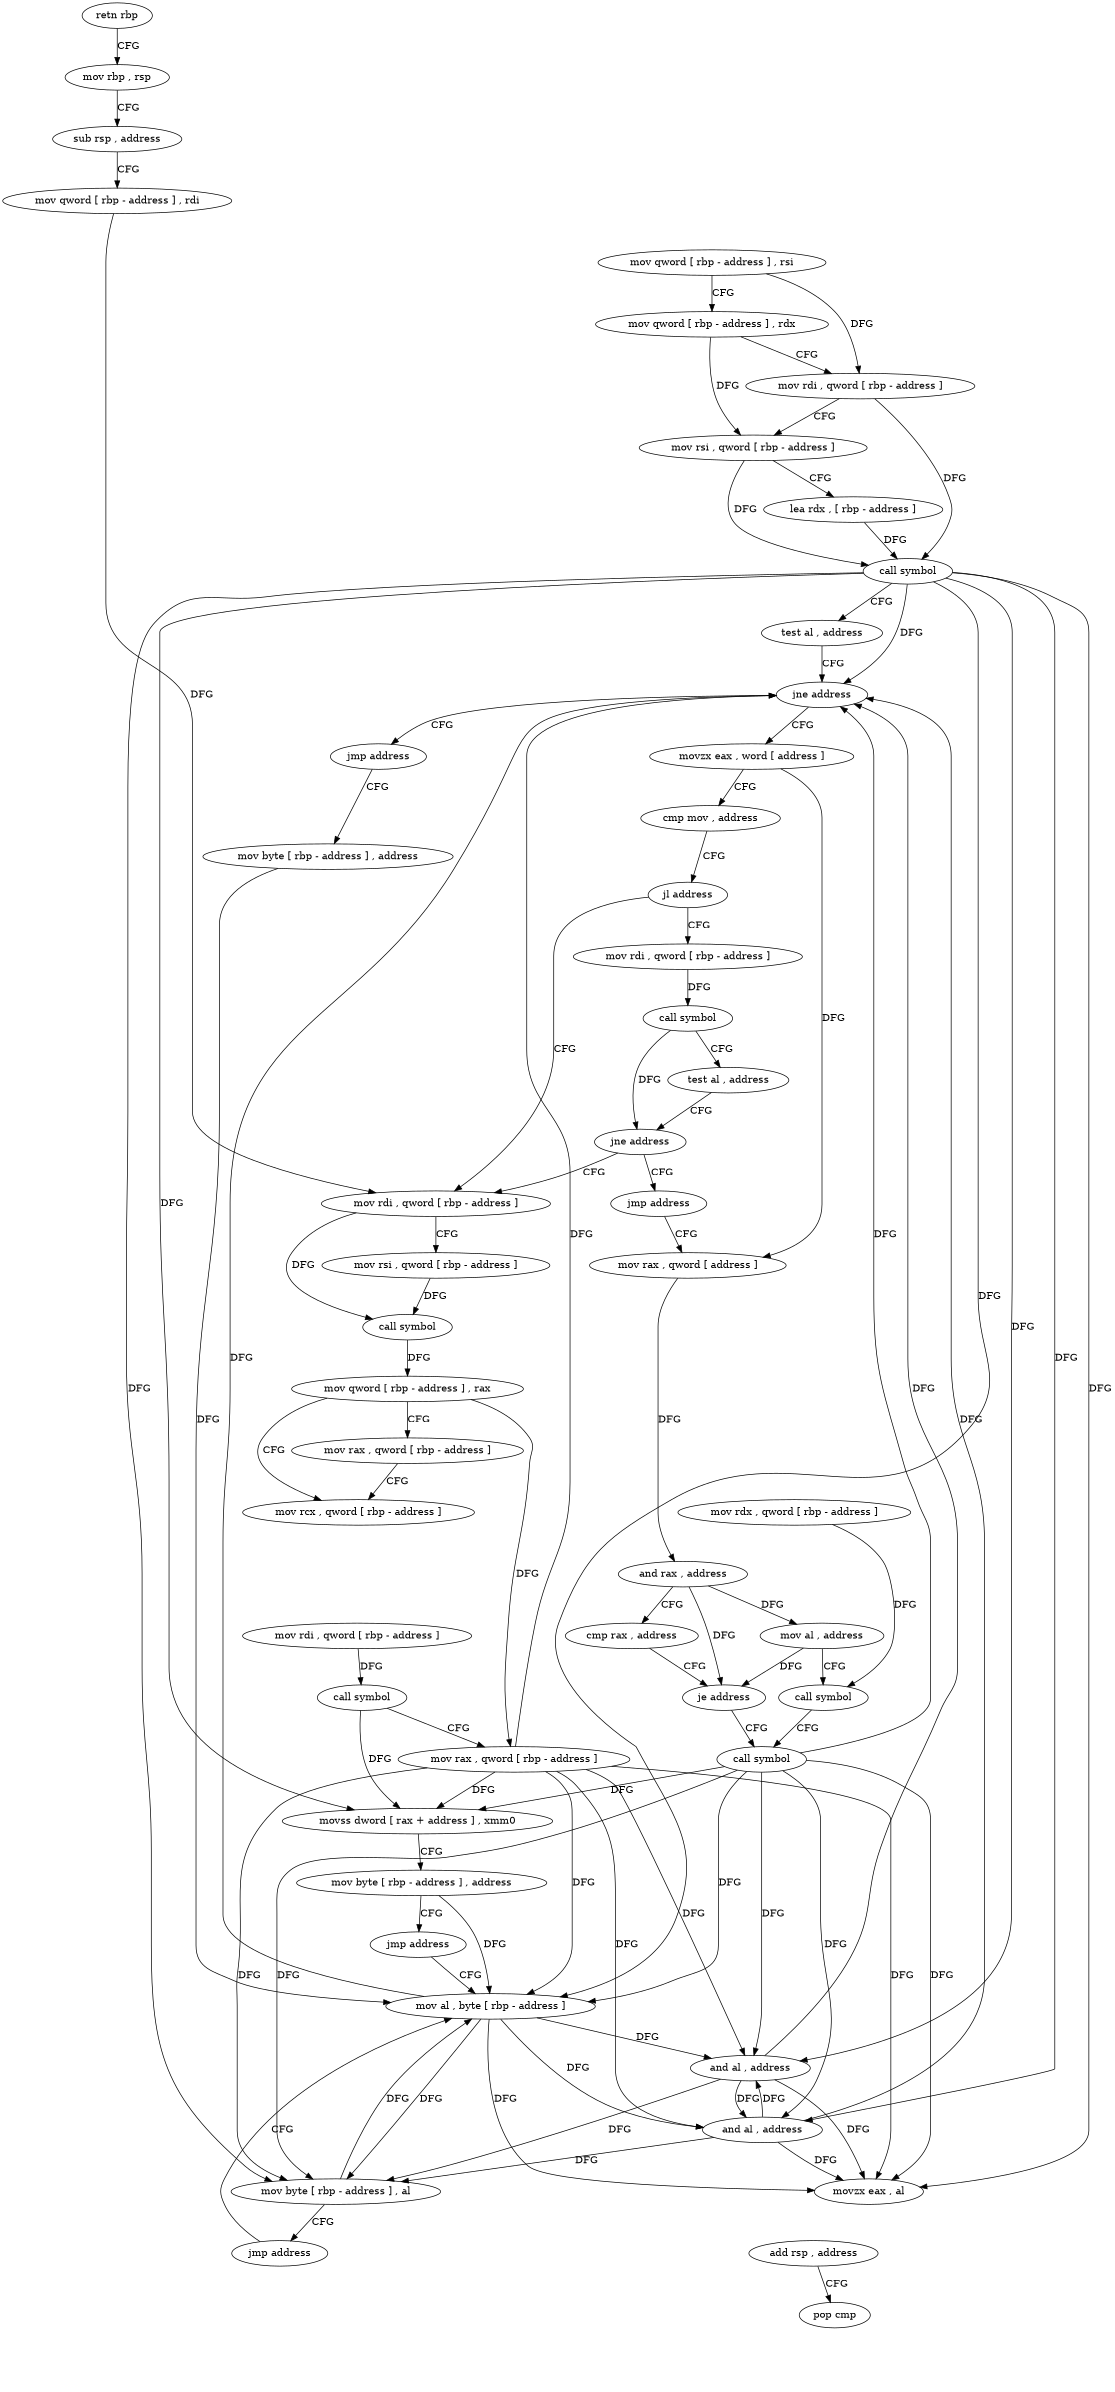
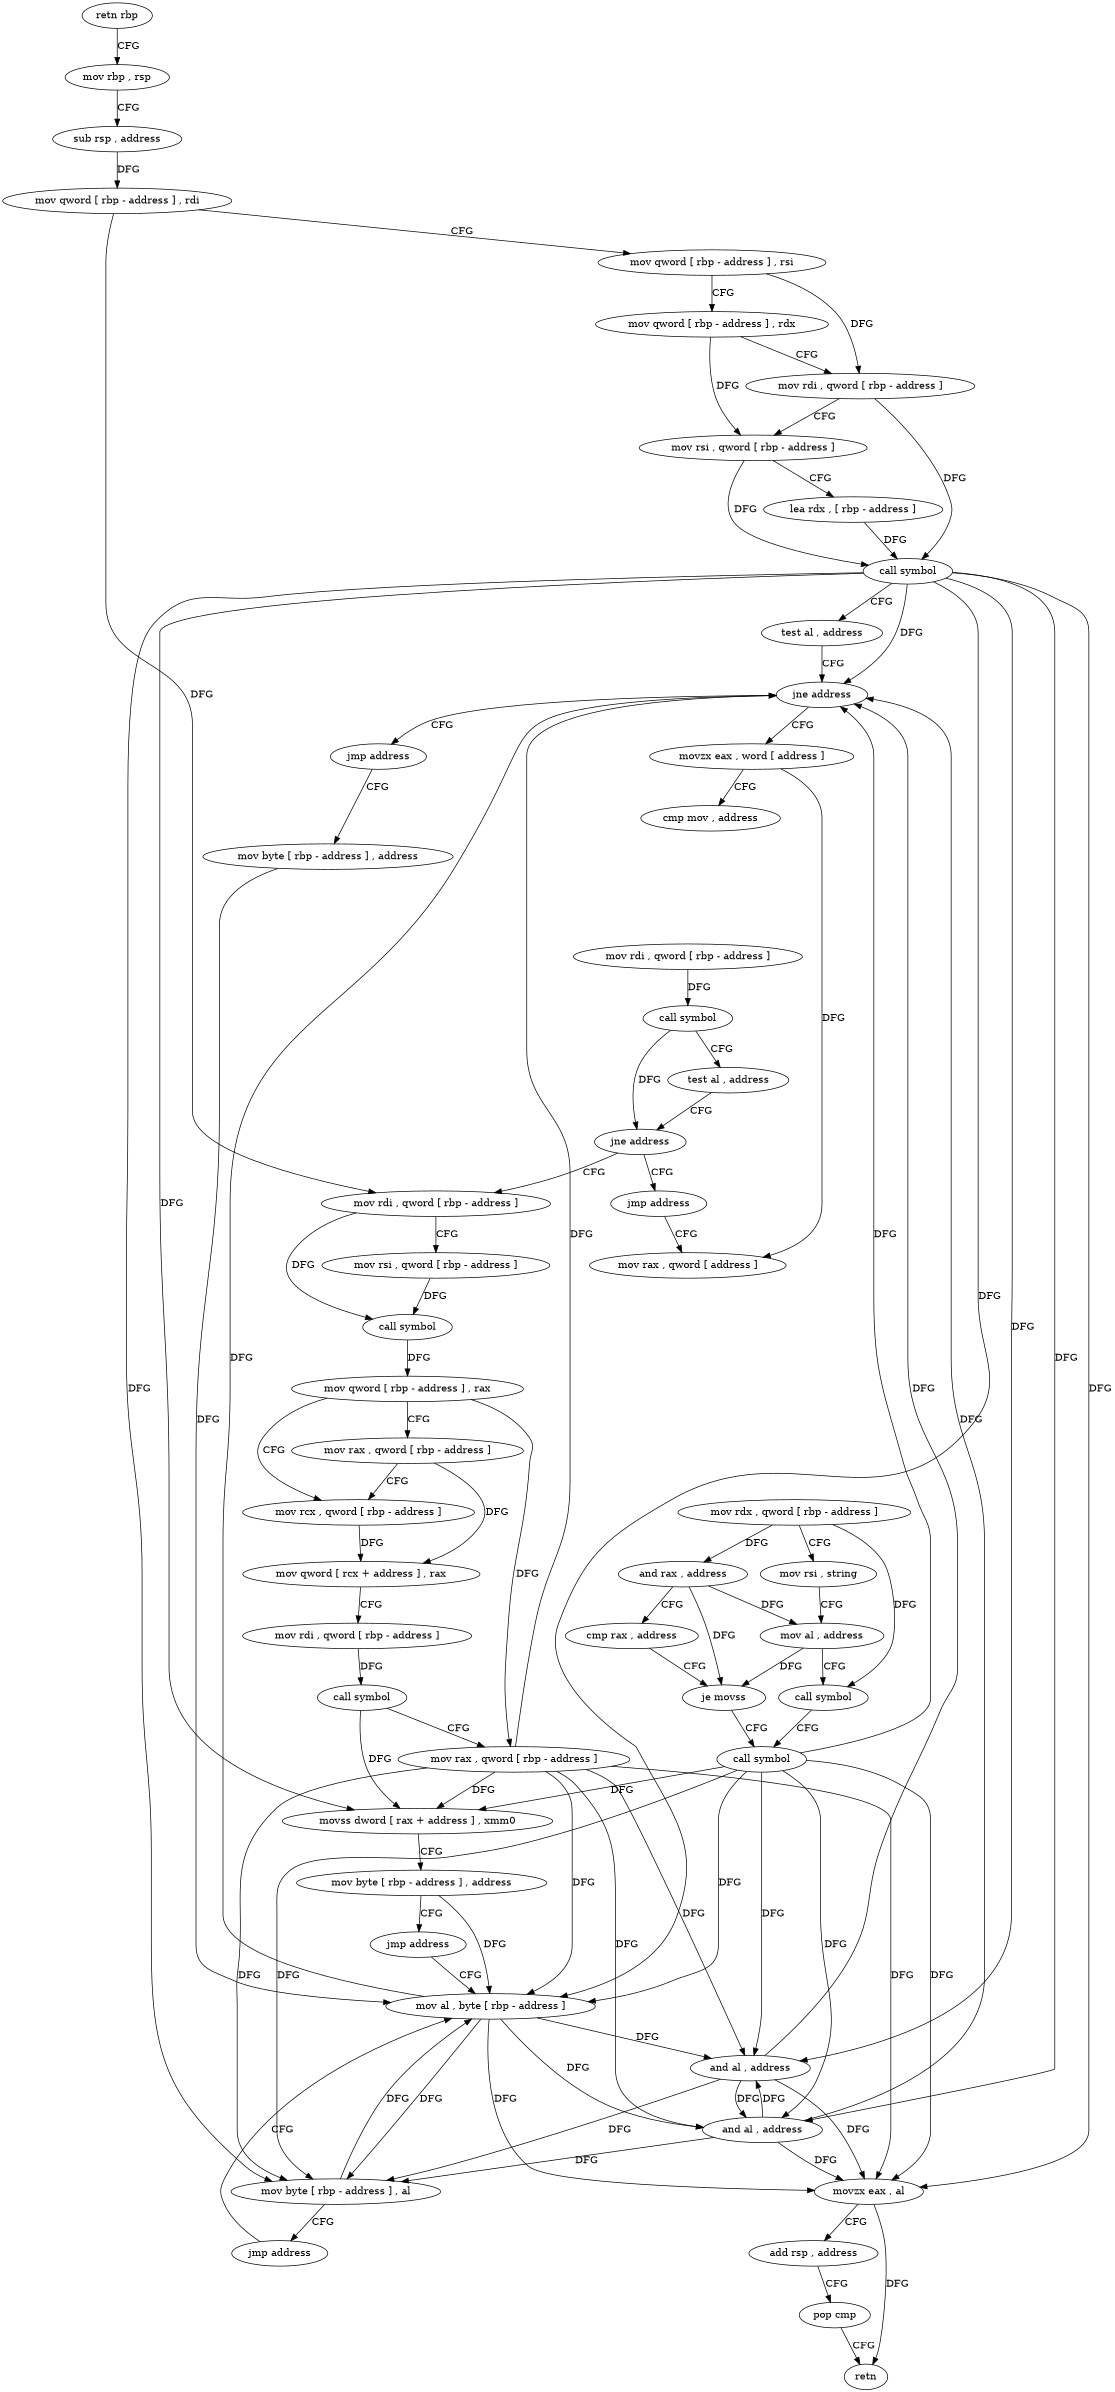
edge "sub rsp , address" -> "mov qword [ rbp - address ] , rdi": label "CFG" -> "DFG"
edge "mov qword [ rbp - address ] , rdi" -> "mov qword [ rbp - address ] , rsi": added, label "CFG"
node "jl address": removed
edge "mov rax , qword [ address ]" -> "and rax , address": now "mov rdx , qword [ rbp - address ]" -> "and rax , address"
node "mov qword [ rcx + address ] , rax": added
node "mov rsi , string": added
node "je address": label "je address" -> "je movss"
edge "movzx eax , al" -> "add rsp , address": added, label "CFG"
node "retn": added
